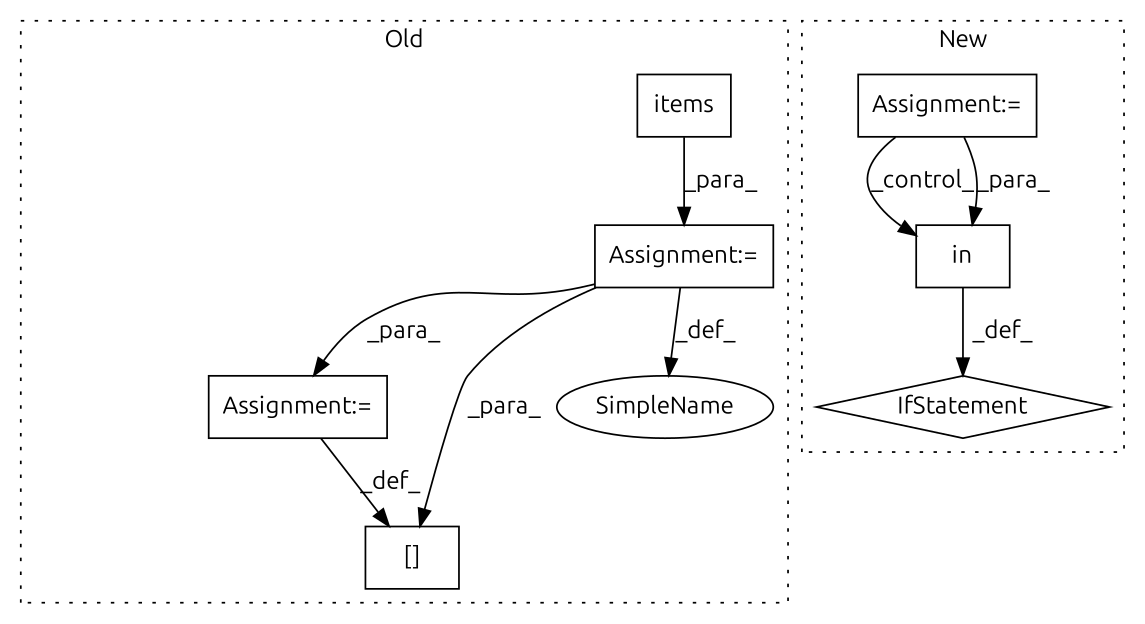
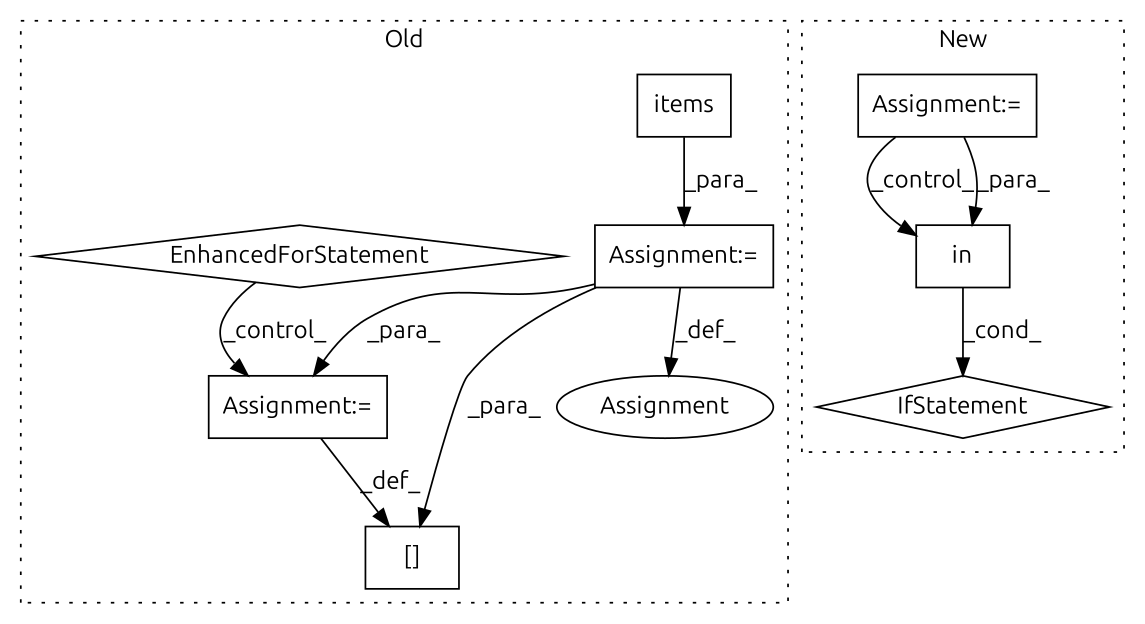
node "EnhancedForStatement": added
edge "in" -> "IfStatement": label "_def_" -> "_cond_"
node "SimpleName": label "SimpleName" -> "Assignment"
